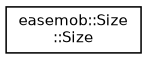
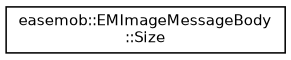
node "easemob::Size ::Size": label "easemob::Size ::Size" -> "easemob::EMImageMessageBody ::Size"
